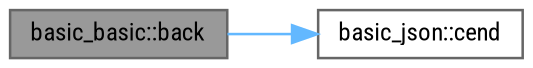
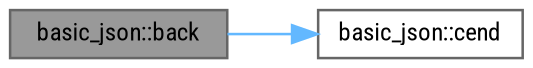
node "basic_basic::back": label "basic_basic::back" -> "basic_json::back"
